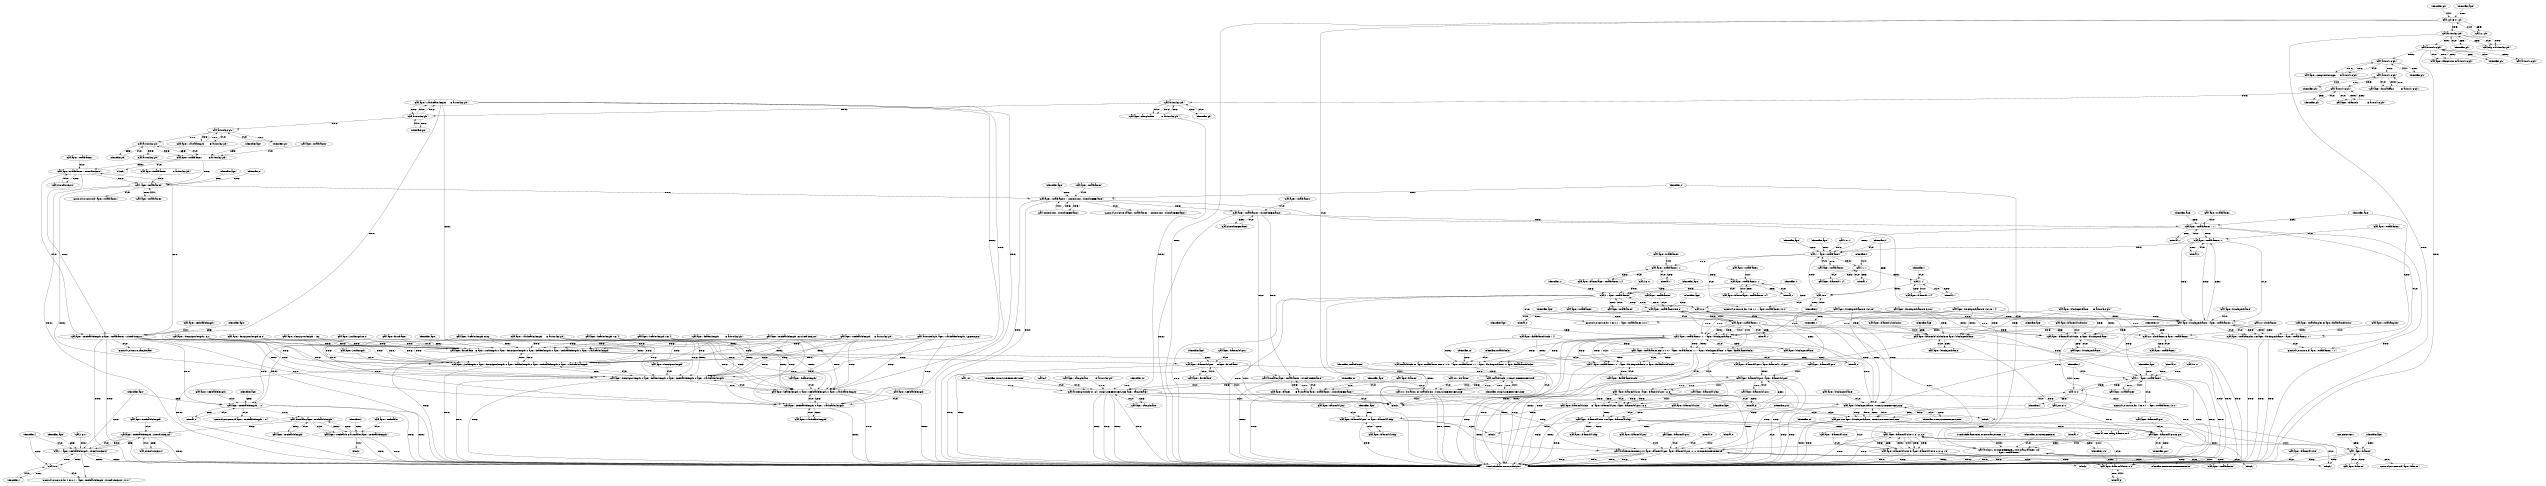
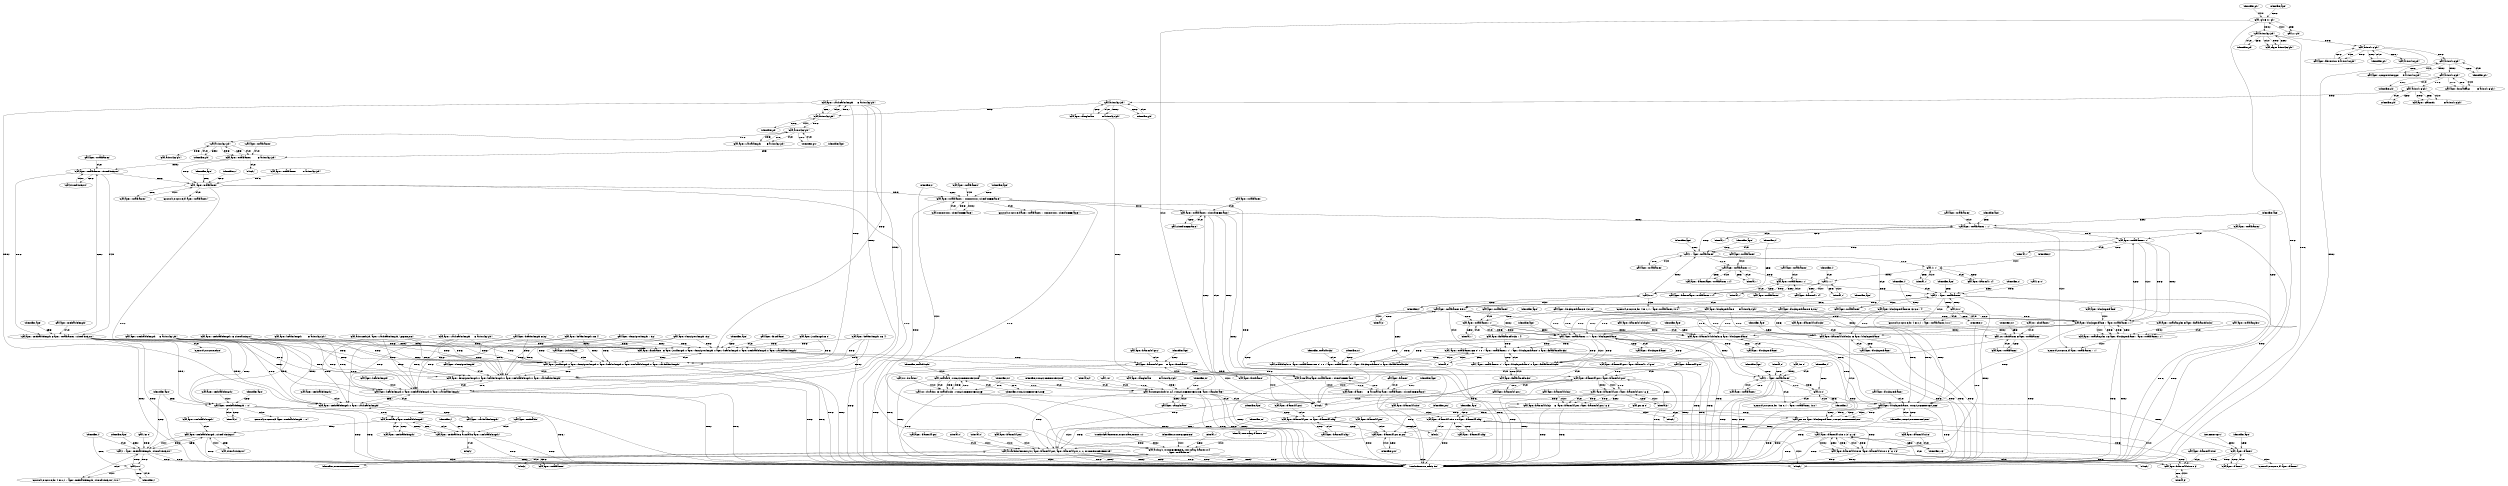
node "(Call,i = 1)": removed
edge "(Call,ape->blocksperframe       = avio_rl32(pb))" -> "(Call,ape->blocksperframe / MAC_SUBFRAME_SIZE)": added, label "DDG:"
edge "(Call,av_malloc(ape->totalframes * sizeof(APEFrame)))" -> "(Call,ape->totalframes * sizeof(APEFrame))": added, label "CFG:"
node "(Call,ape->descriptorlength = 0)": removed
node "(ControlStructure,samplerate)": label "(ControlStructure,samplerate)" -> "(ControlStructure,else)"
node "(Call,64)": label "(Call,64)" -> "(Literal,64)"
node "(Call,total_blocks / MAC_SUBFRAME_SIZE)": label "(Call,total_blocks / MAC_SUBFRAME_SIZE)" -> "(Call,total_add / MAC_SUBFRAME_SIZE)"
edge "(Call,ape->frames[i].pos - ape->frames[0].pos)" -> "(Call,ape->frames[i].pos  -= ape->frames[i].skip)": added, label "DDG:"
edge "(Call,ape->frames[i].size = (ape->frames[i].size + 3) & ~3)" -> "(Call,ape->frames[i].size += ape->frames[i].skip)": label "AST: " -> "DDG: "
edge "(Call,!ape->frames)" -> "(ControlStructure,if(!ape->frames))": label "CFG: " -> "AST: "
node "(MethodParameterIn,static int)": label "(MethodParameterIn,static int)" -> "(MethodReturn,static int)"
node "(Identifier,KEYFRAME_KEYFRAME)": label "(Identifier,KEYFRAME_KEYFRAME)" -> "(Identifier,AVINDEX_KEYFRAME)"
